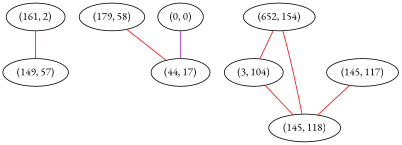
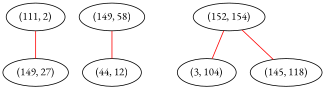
node "(161, 2)": label "(161, 2)" -> "(111, 2)"
node "(179, 58)": label "(179, 58)" -> "(149, 58)"
node "(0, 0)": removed
node "(652, 154)": label "(652, 154)" -> "(152, 154)"
node "(149, 57)": label "(149, 57)" -> "(149, 27)"
node "(44, 17)": label "(44, 17)" -> "(44, 12)"
node "(145, 117)": removed
edge "(3, 104)" -- "(145, 118)": removed
